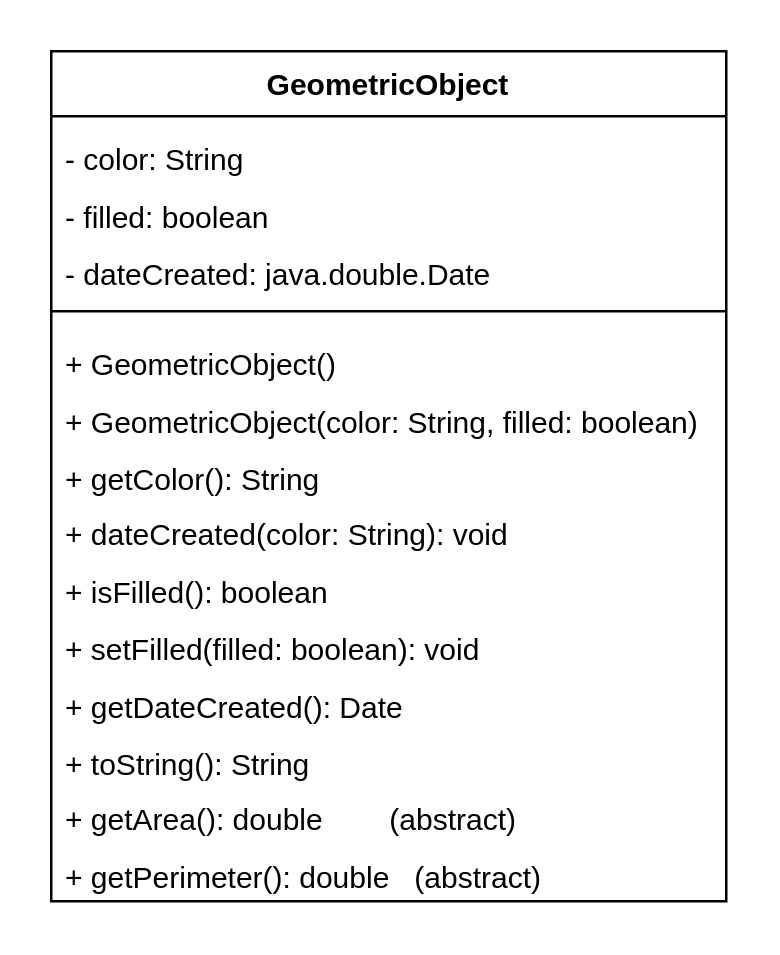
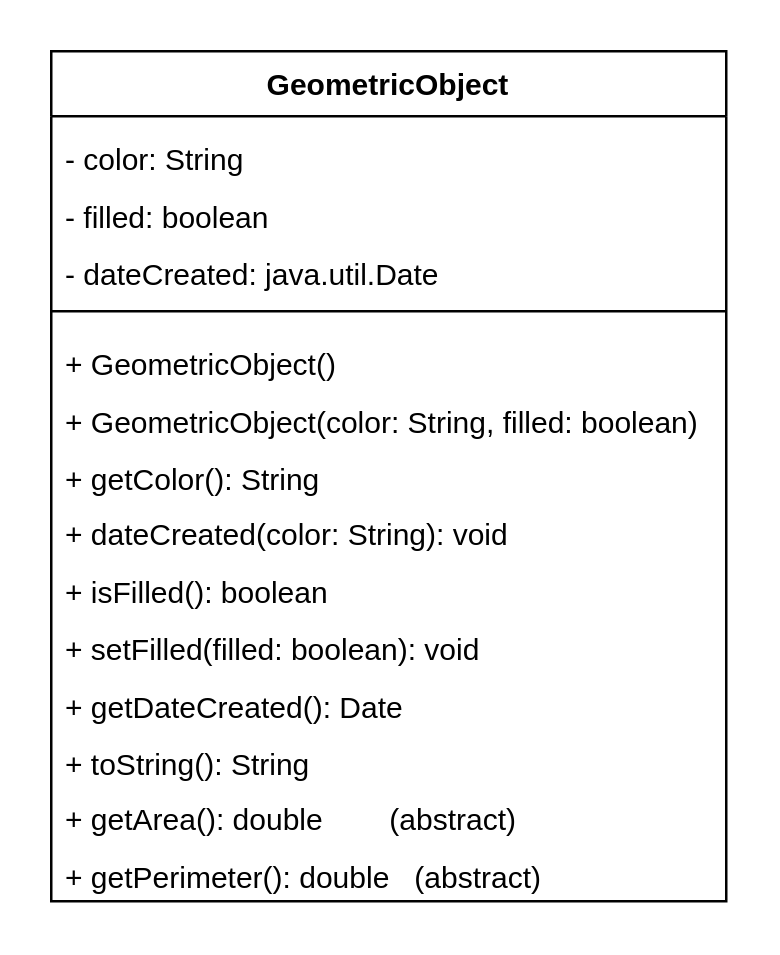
node "- color: String - filled: boolean - dateCreated: java.double.Date": label "- color: String - filled: boolean - dateCreated: java.double.Date" -> "- color: String - filled: boolean - dateCreated: java.util.Date"
